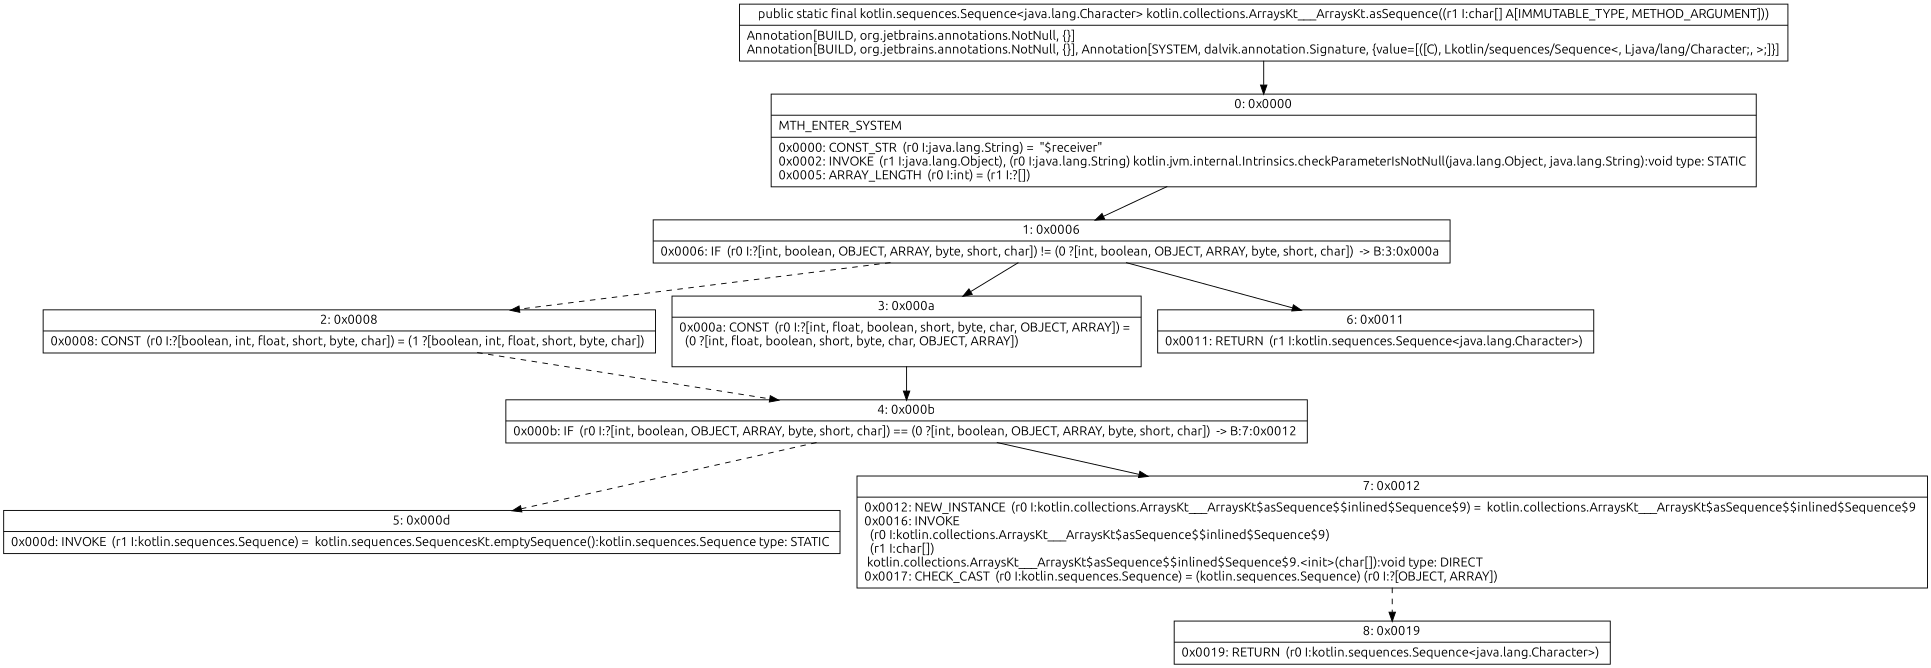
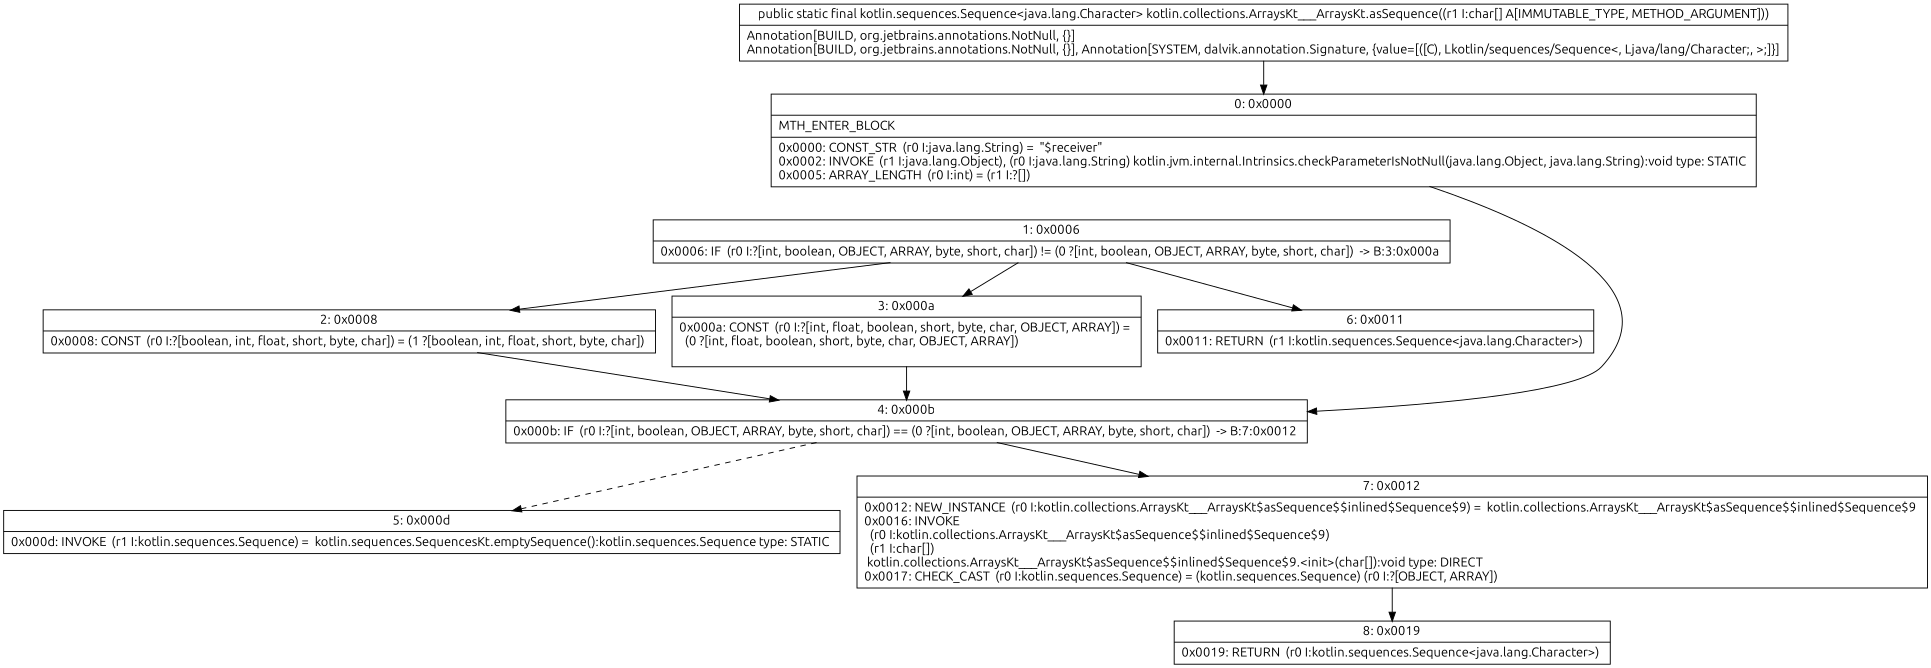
node "0: 0x0000": text "MTH_ENTER_SYSTEM" -> "MTH_ENTER_BLOCK"
edge "0: 0x0000" -> "1: 0x0006": now "0: 0x0000" -> "4: 0x000b"
edge "1: 0x0006" -> "2: 0x0008": style dashed -> solid
edge "2: 0x0008" -> "4: 0x000b": style dashed -> solid
edge "7: 0x0012" -> "8: 0x0019": style dashed -> solid
